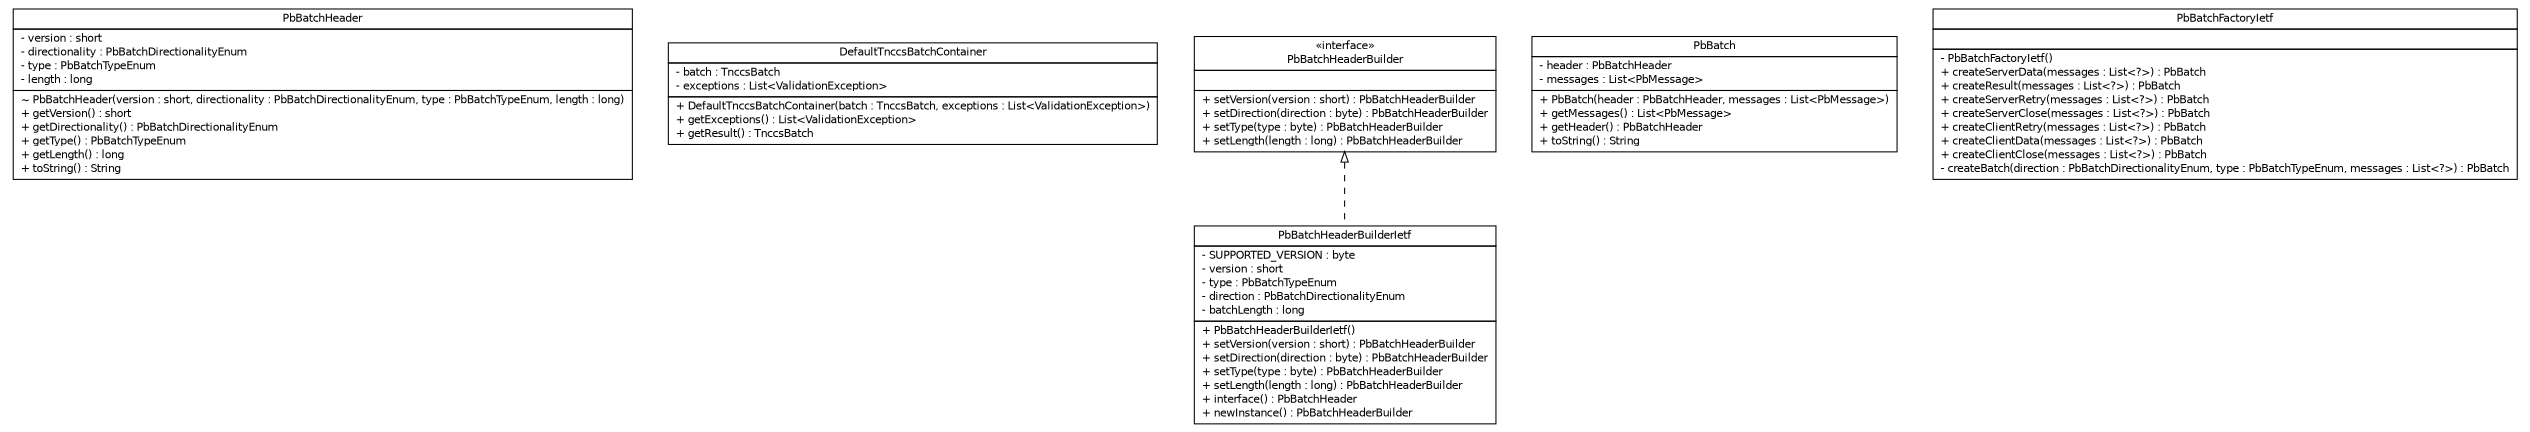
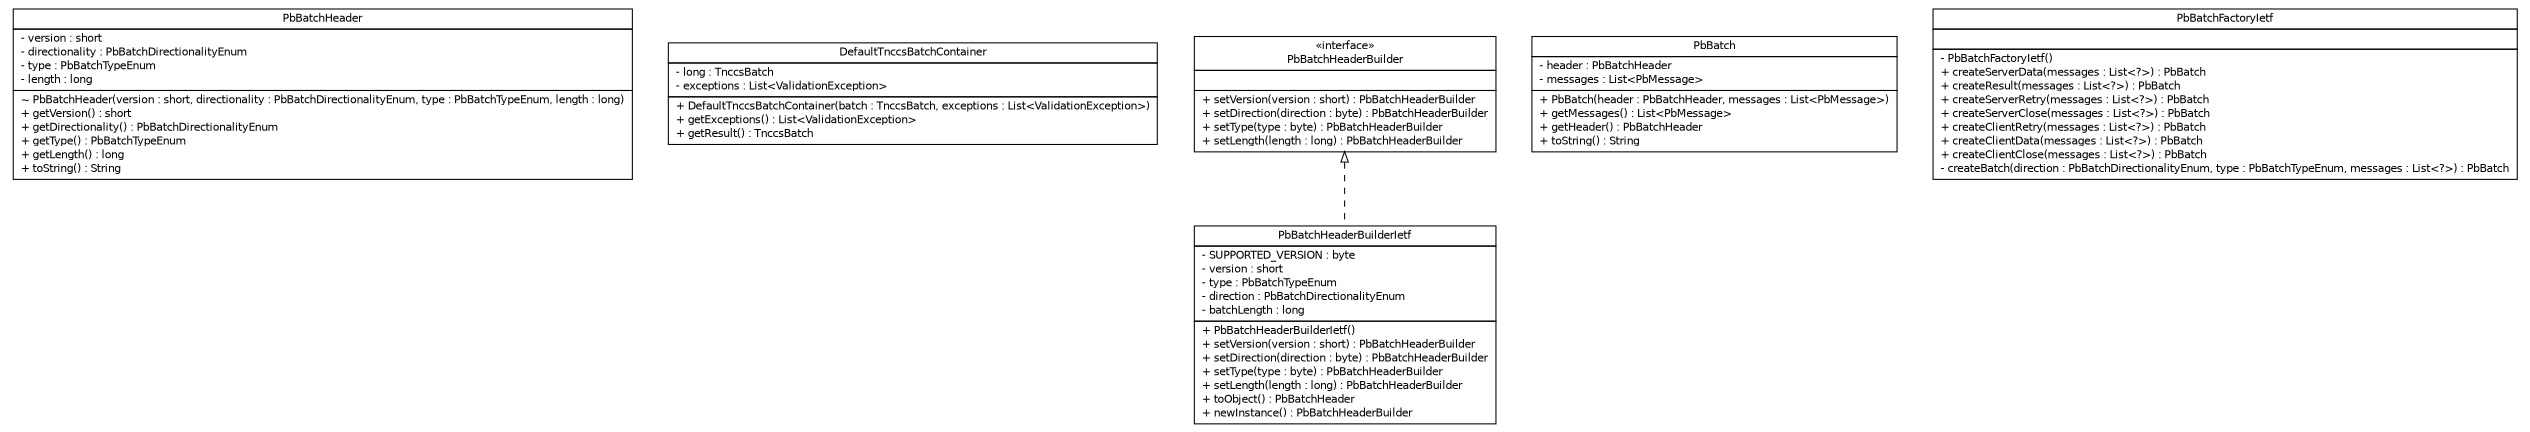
node "DefaultTnccsBatchContainer": text "- batch : TnccsBatch" -> "- long : TnccsBatch"
node "PbBatchHeaderBuilderIetf": text "+ interface() : PbBatchHeader" -> "+ toObject() : PbBatchHeader"
